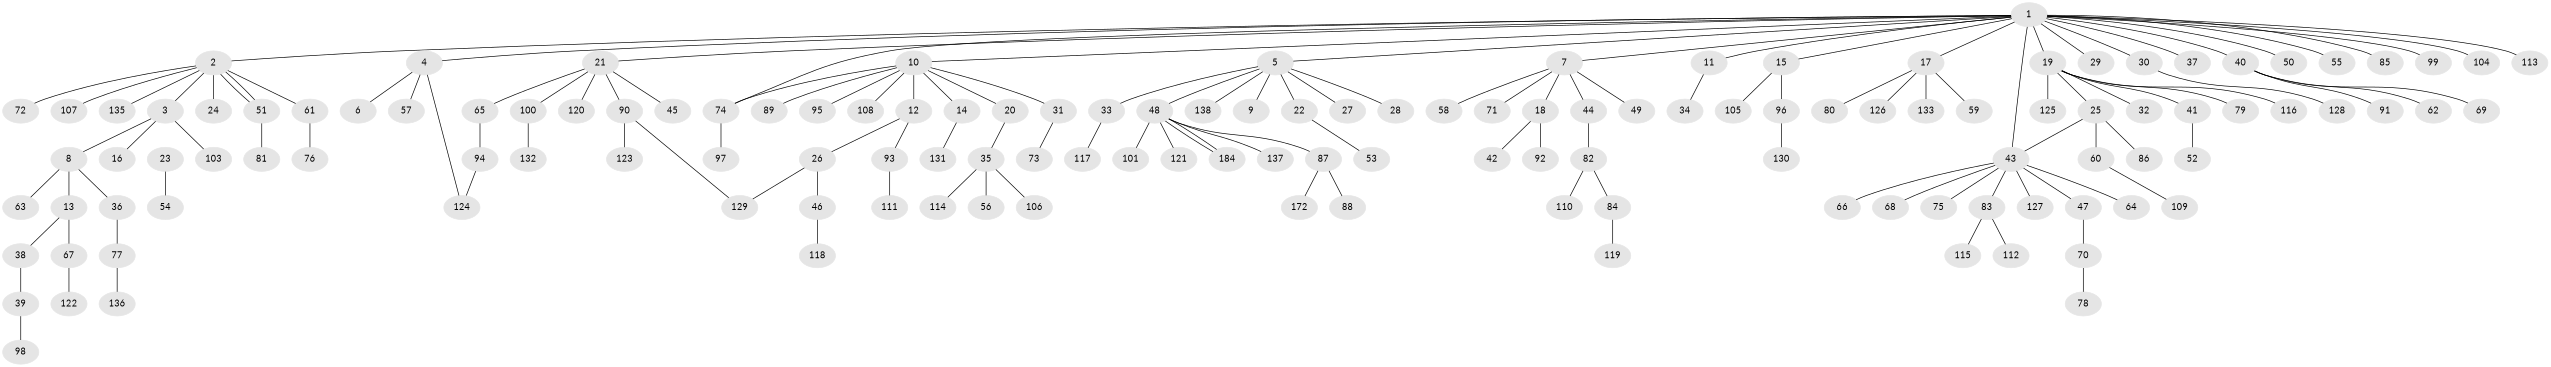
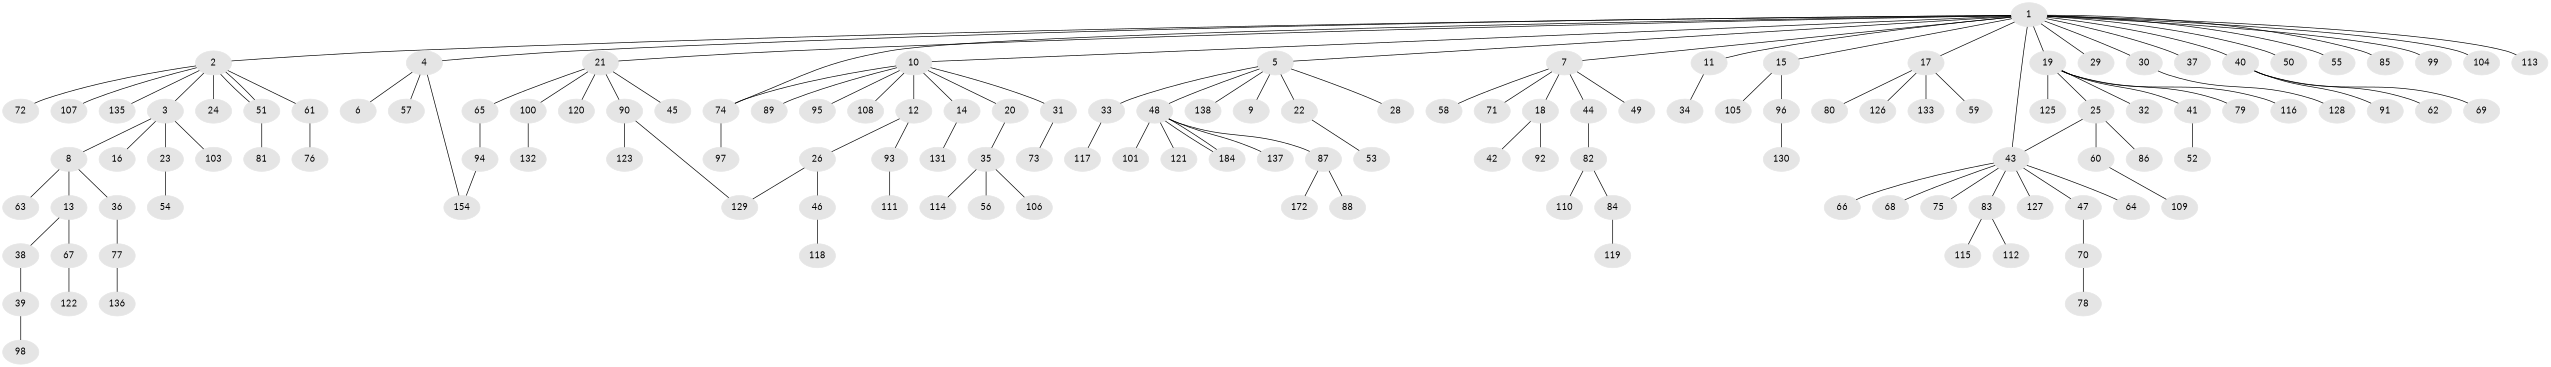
node "27": removed
edge "3" -- "23": added
node "124": label "124" -> "154"
